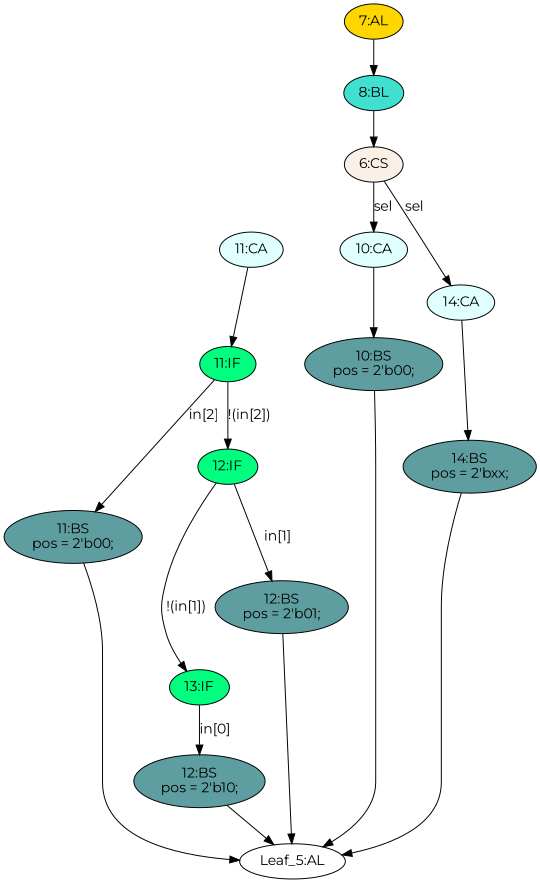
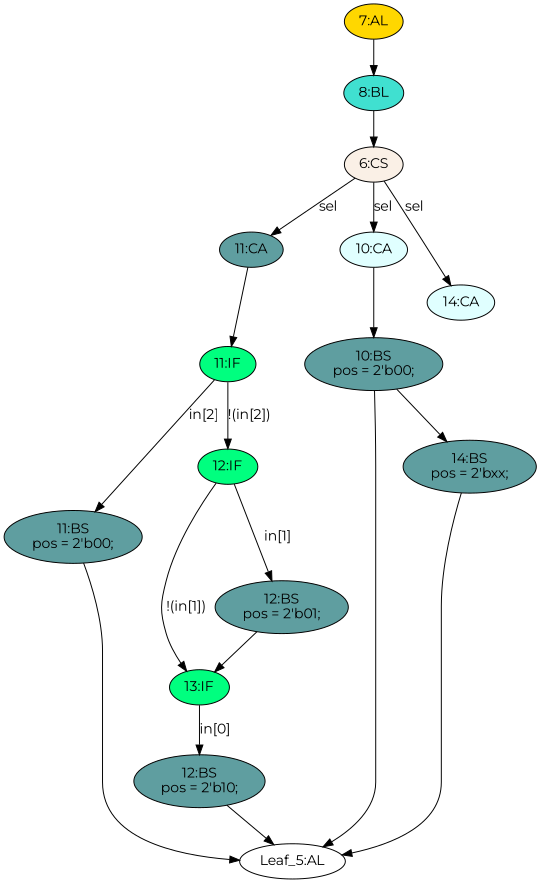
edge "6:CS" -> "11:CA": added, label "sel"
node "11:CA": fillcolor lightcyan -> cadetblue
edge "14:CA" -> "14:BS pos = 2'bxx;": now "10:BS pos = 2'b00;" -> "14:BS pos = 2'bxx;"
edge "12:BS pos = 2'b01;" -> "Leaf_5:AL": now "12:BS pos = 2'b01;" -> "13:IF"
